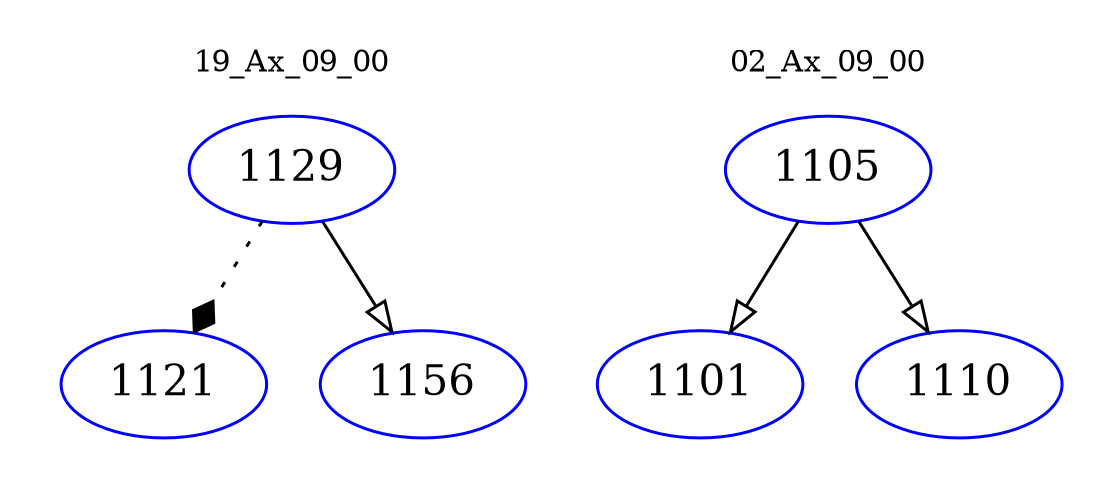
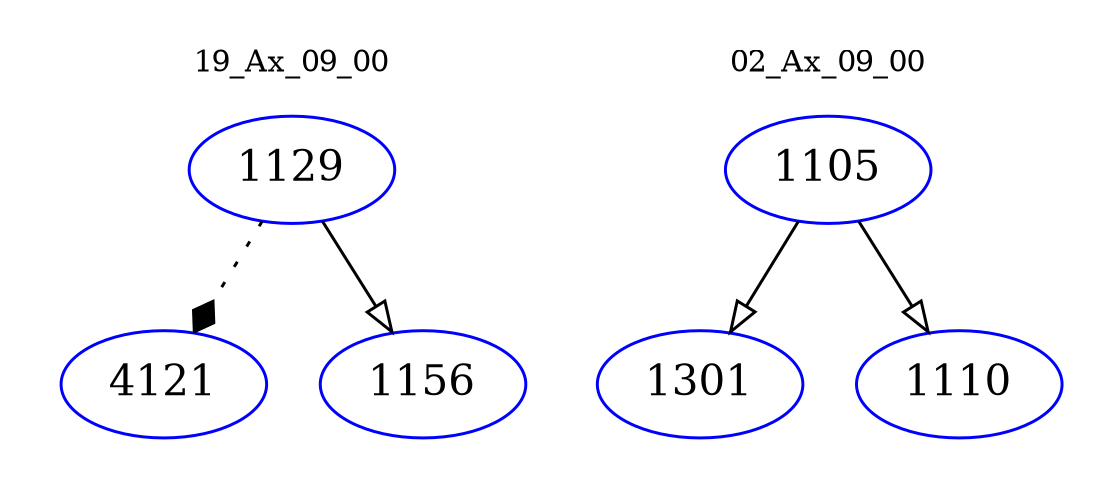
node "1121": label "1121" -> "4121"
node "1101": label "1101" -> "1301"
